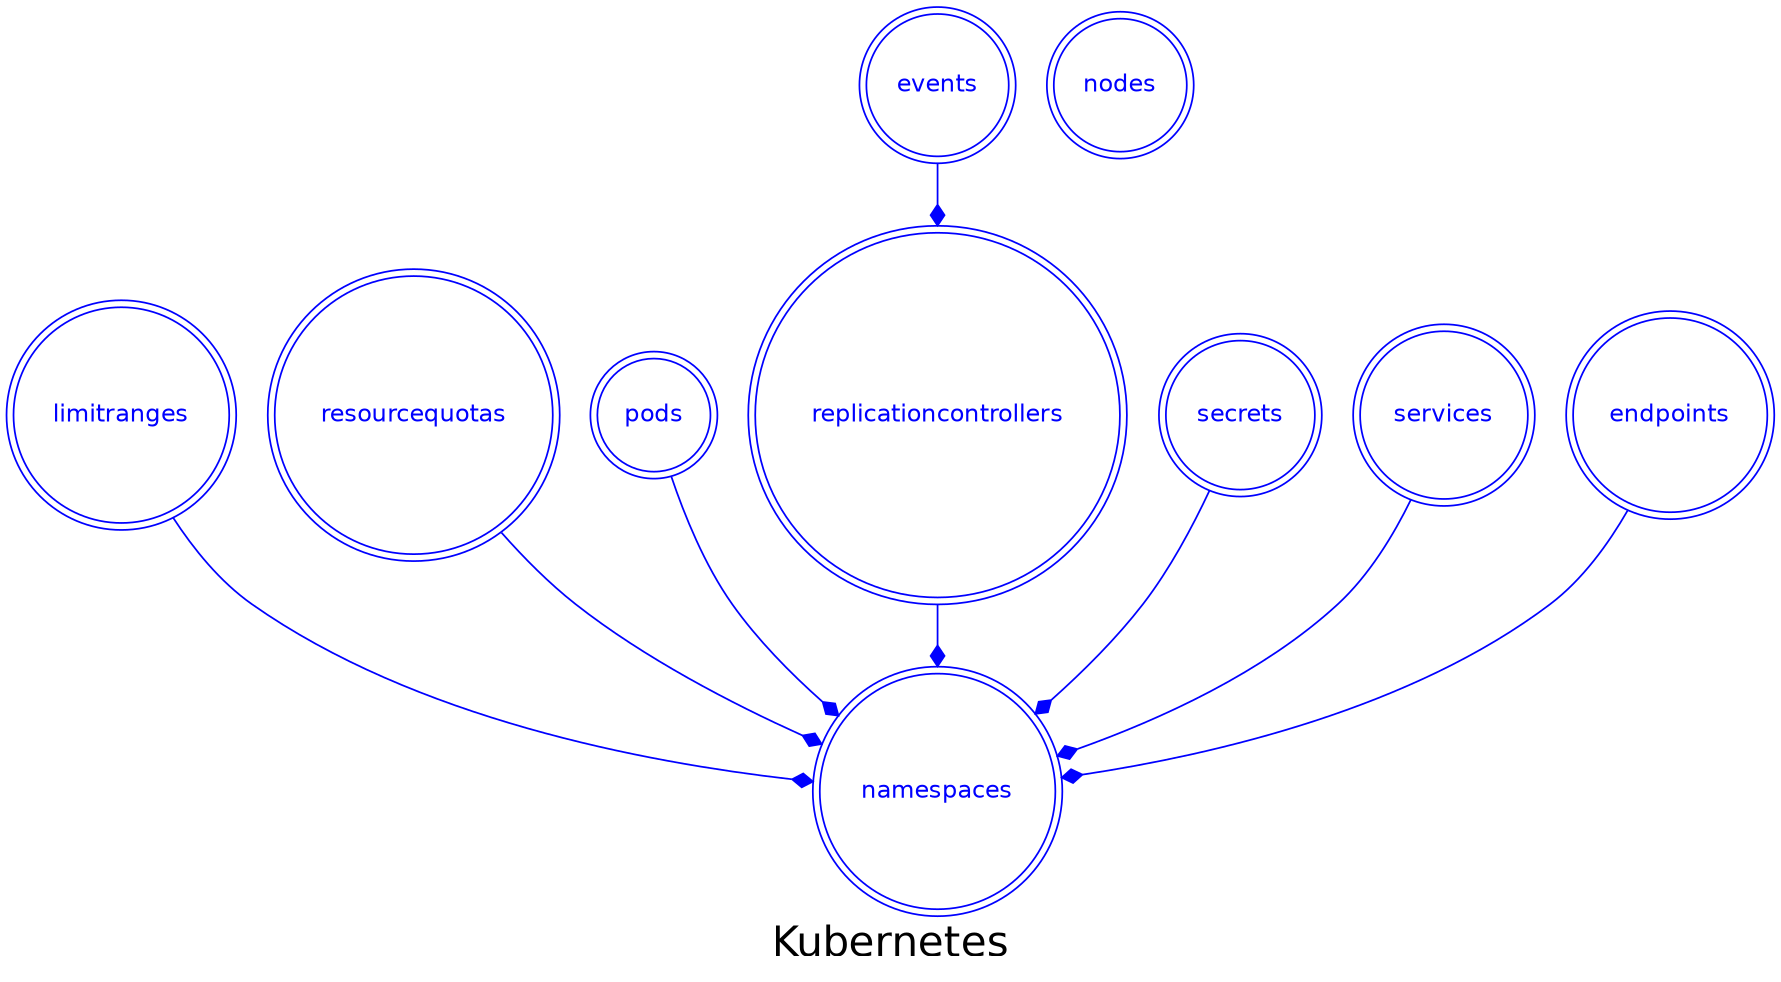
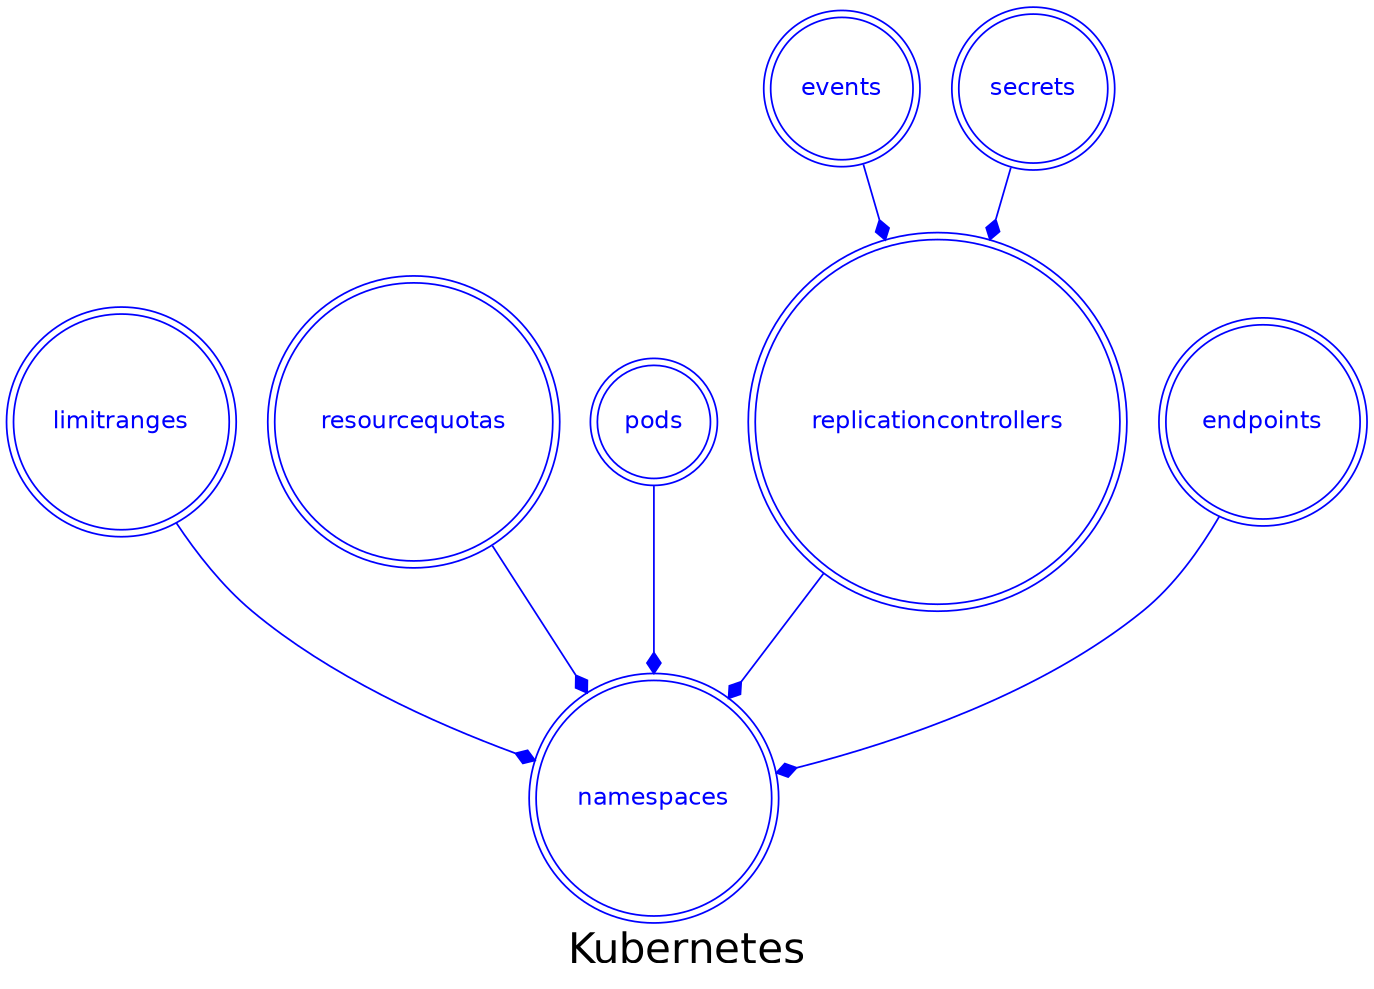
node "nodes": removed
node "services": removed
edge "secrets" -> "namespaces": now "secrets" -> "replicationcontrollers"
